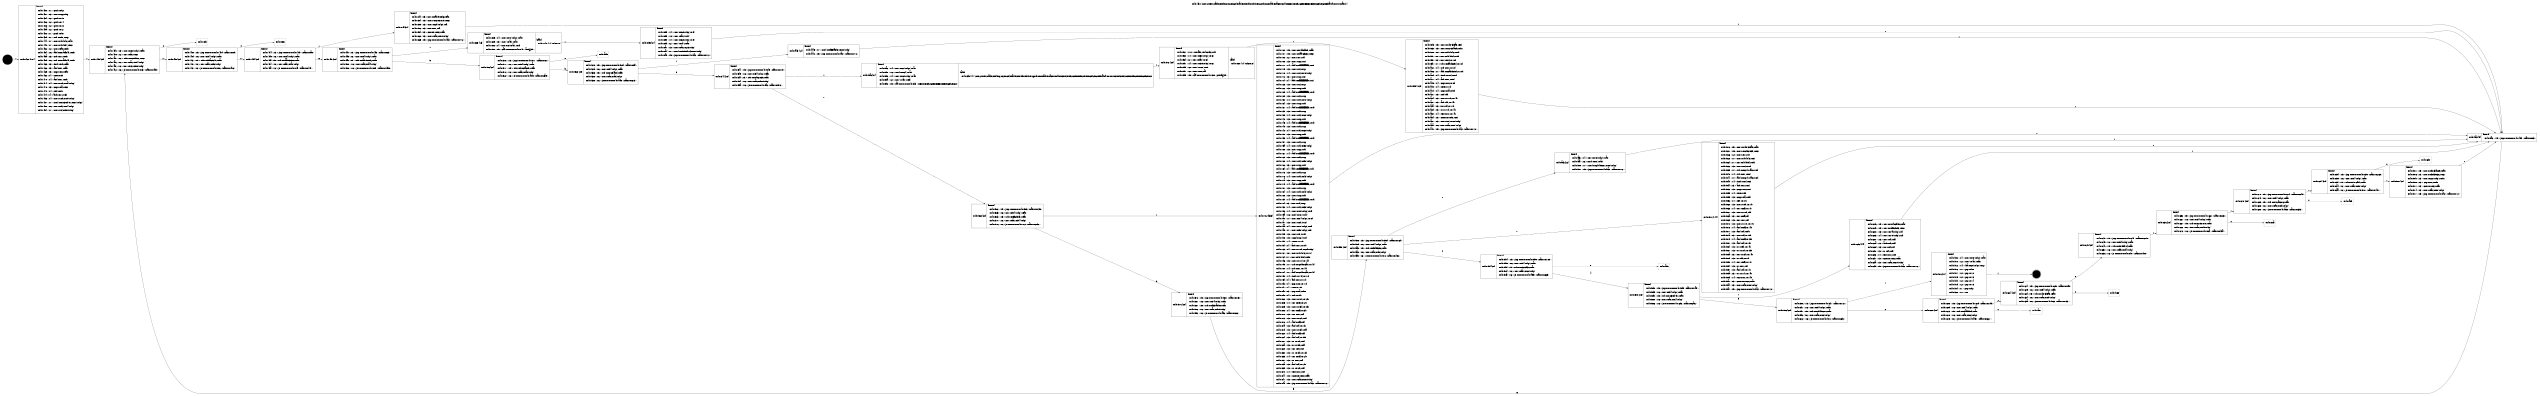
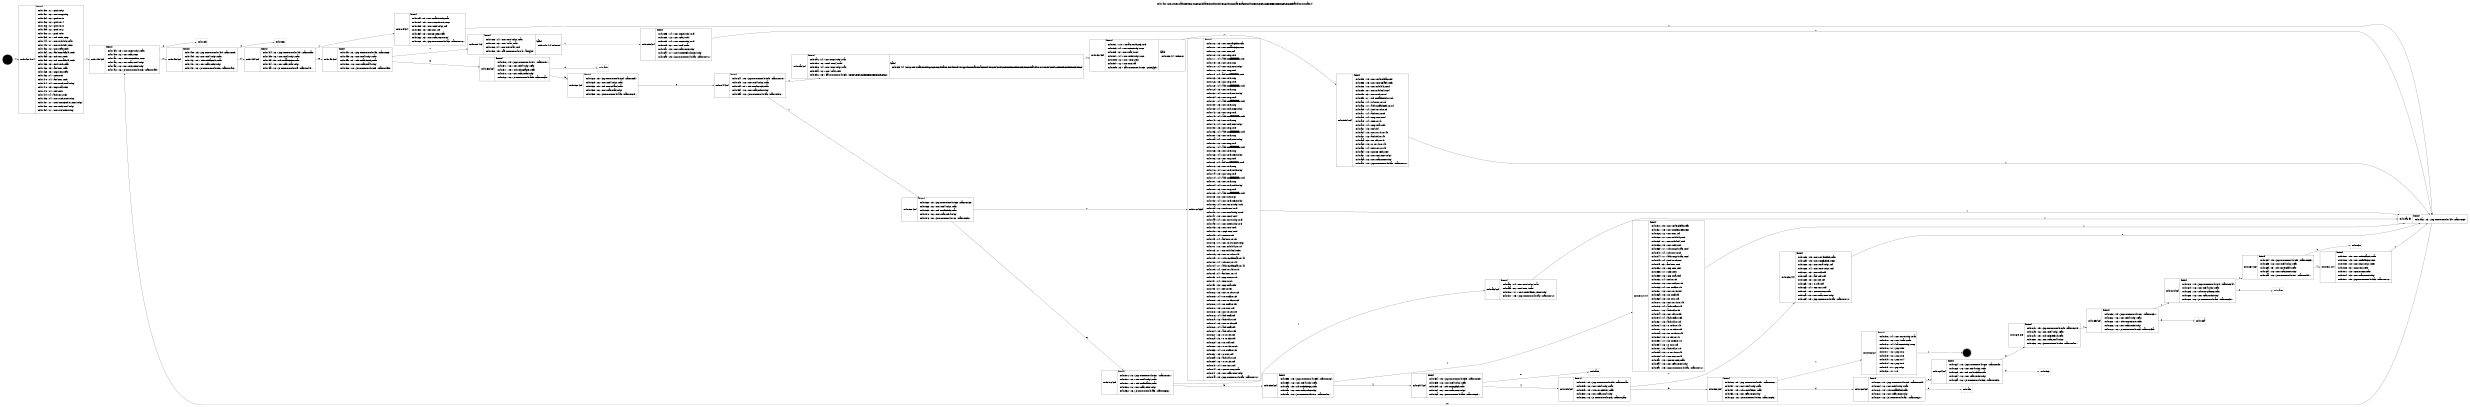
node "0x401a45 [12]": removed
edge "0x401598 [28]" -> "0x401af6 [22]": now "0x40157c [28]" -> "0x401af6 [22]"
